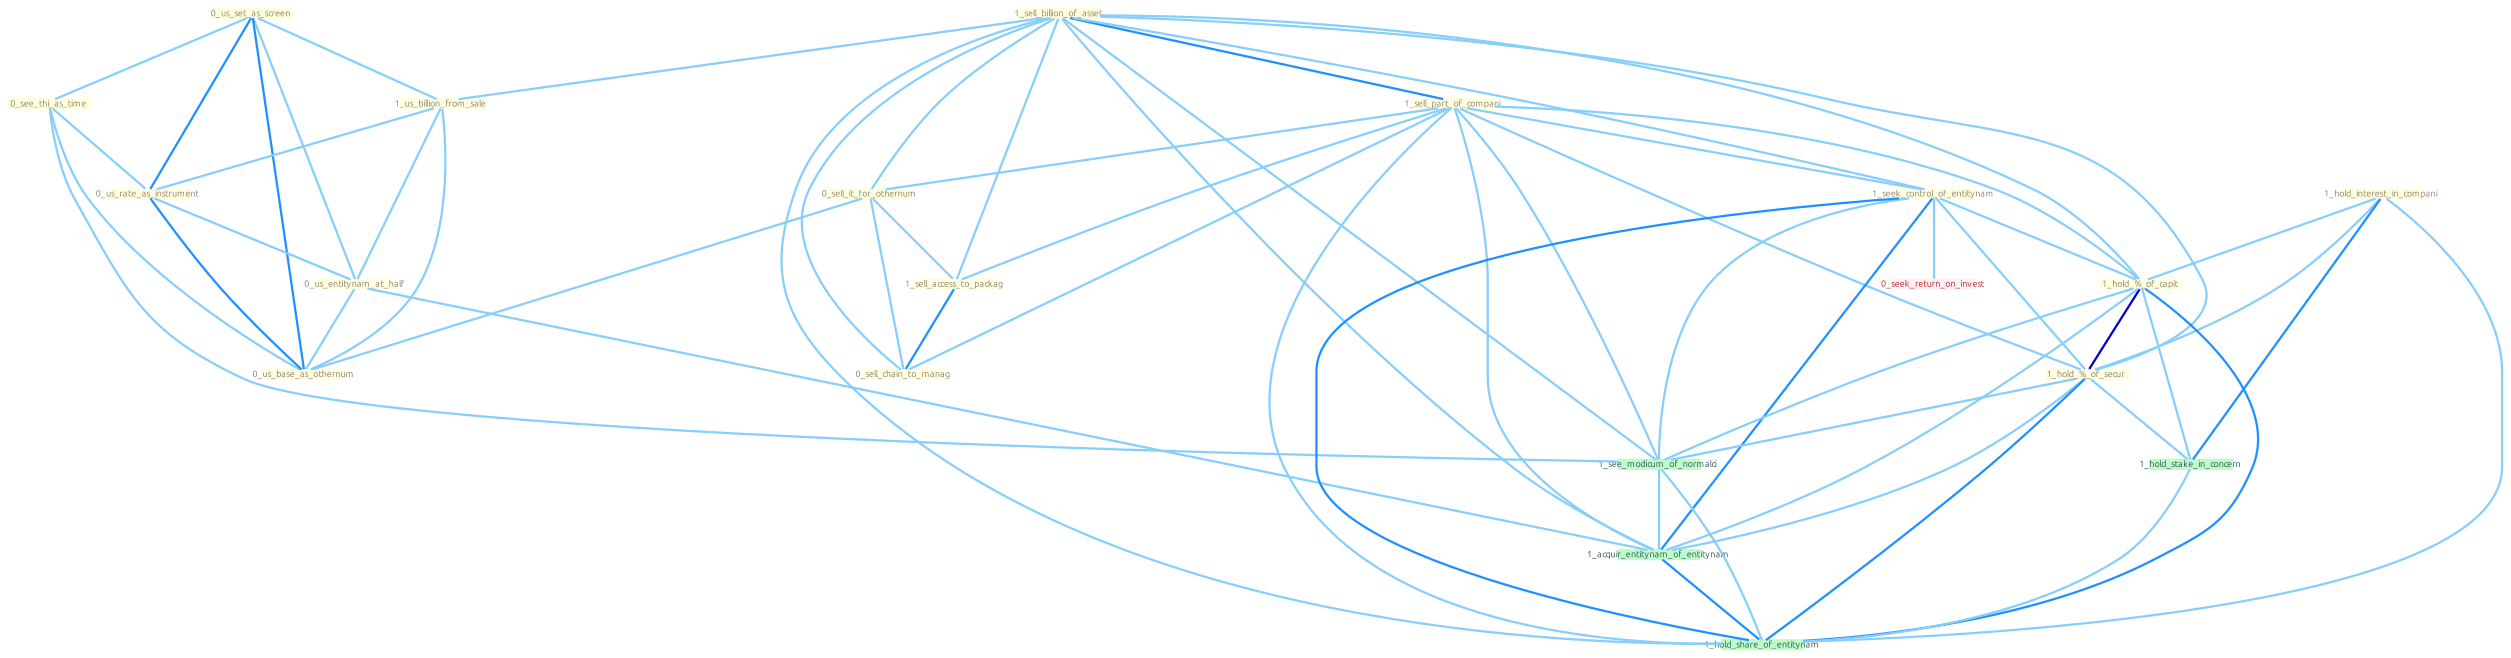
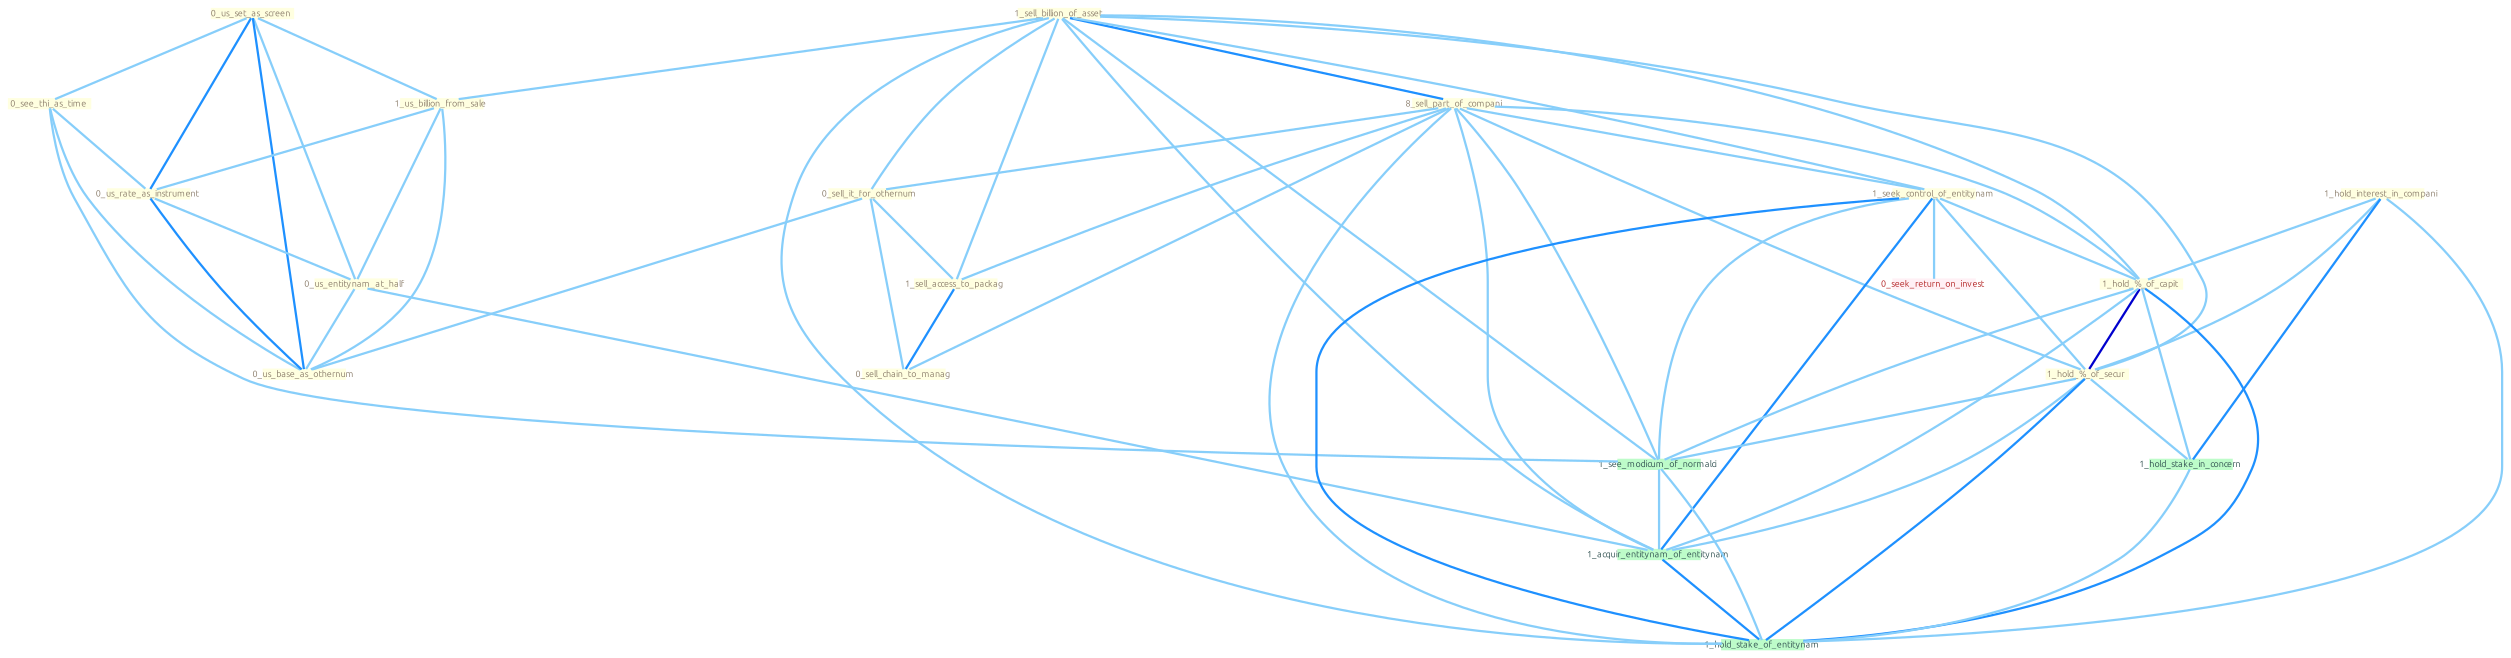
node "1_sell_part_of_compani": label "1_sell_part_of_compani" -> "8_sell_part_of_compani"
edge "1_sell_billion_of_asset" -- "0_sell_chain_to_manag": removed
node "1_hold_share_of_entitynam": label "1_hold_share_of_entitynam" -> "1_hold_stake_of_entitynam"
